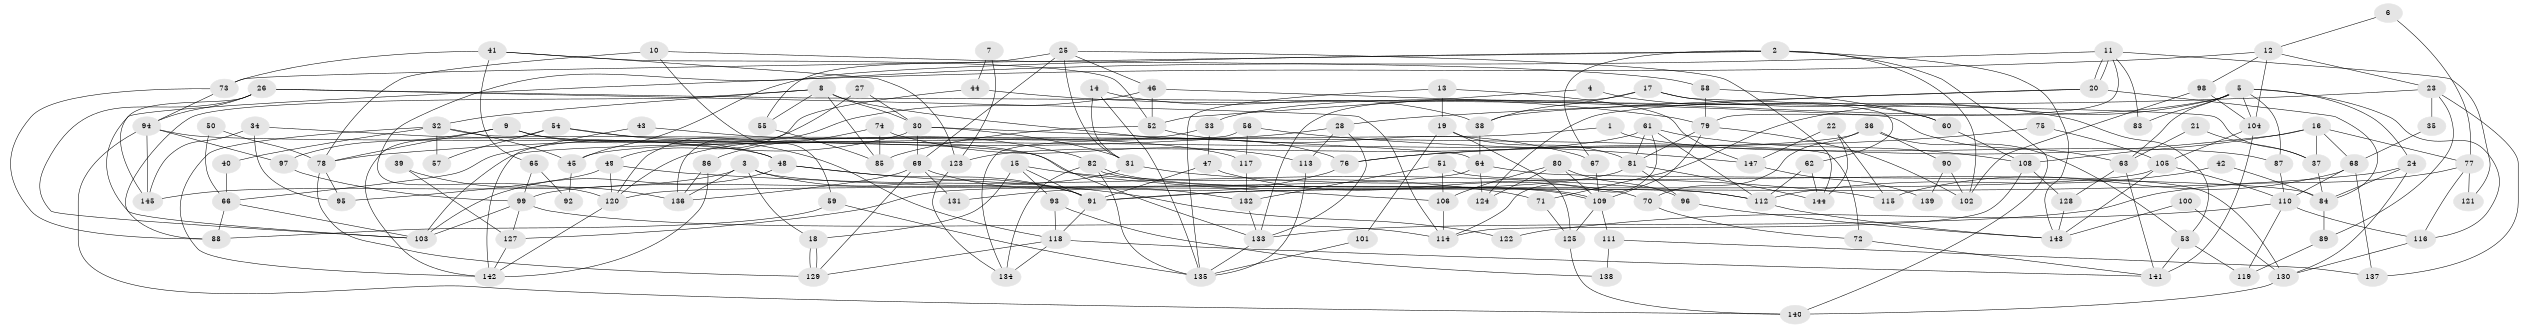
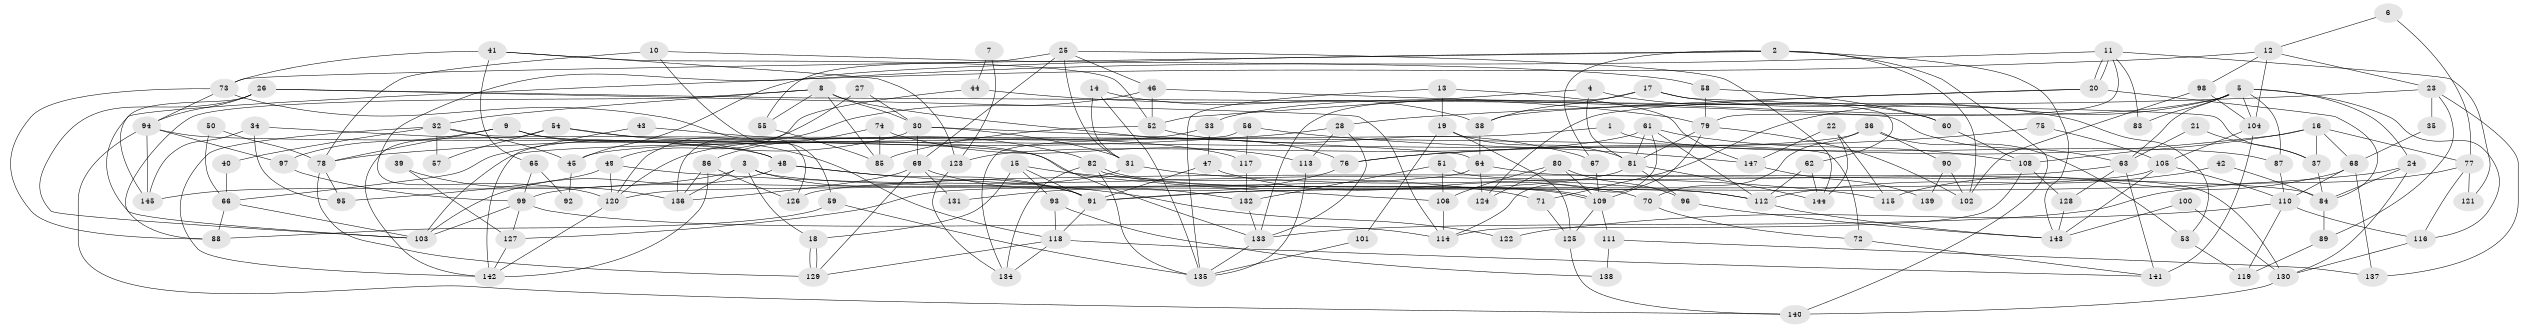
edge "4" -- "81": added
node "126": added
edge "53" -- "141": removed
